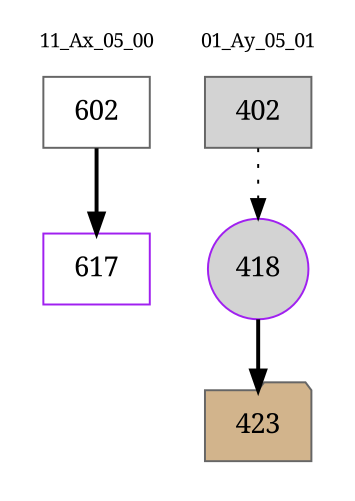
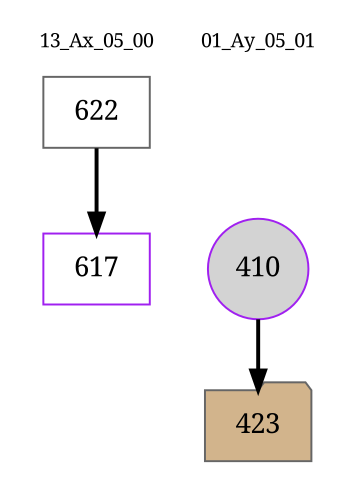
cluster "11_Ax_05_00": label "11_Ax_05_00" -> "13_Ax_05_00"
node "602": label "602" -> "622"
node "402": removed
node "418": label "418" -> "410"
